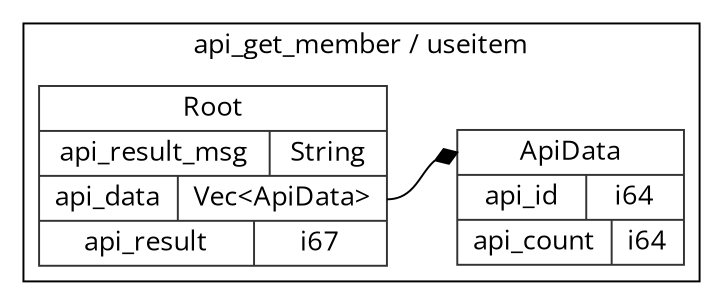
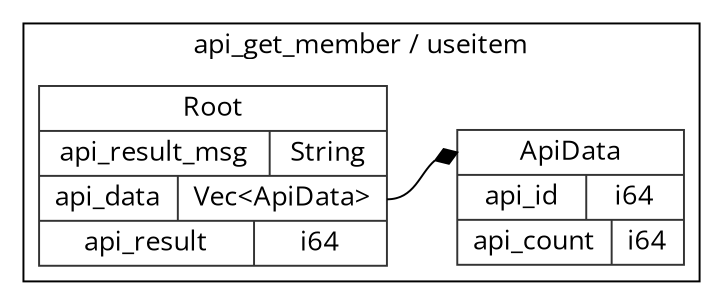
node "Root": text "i67" -> "i64"
